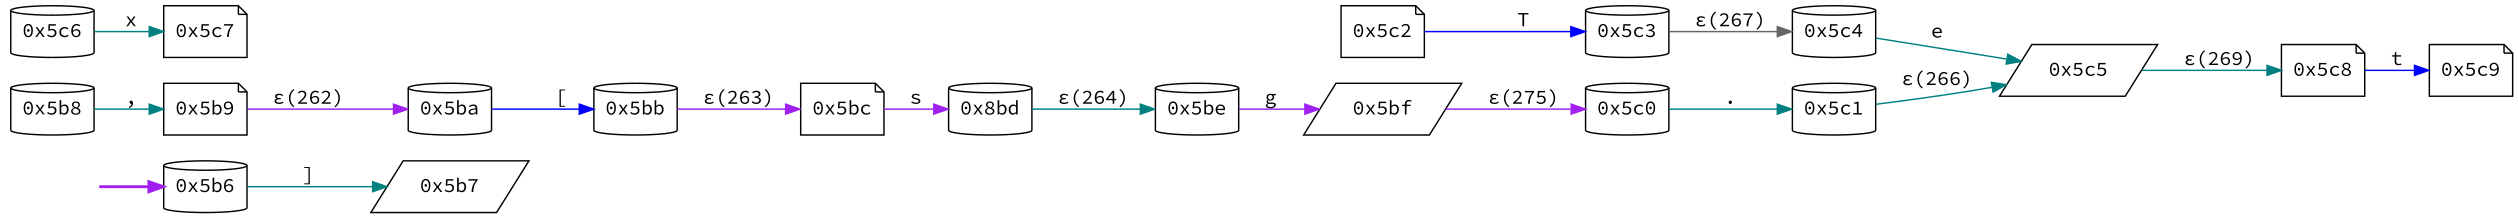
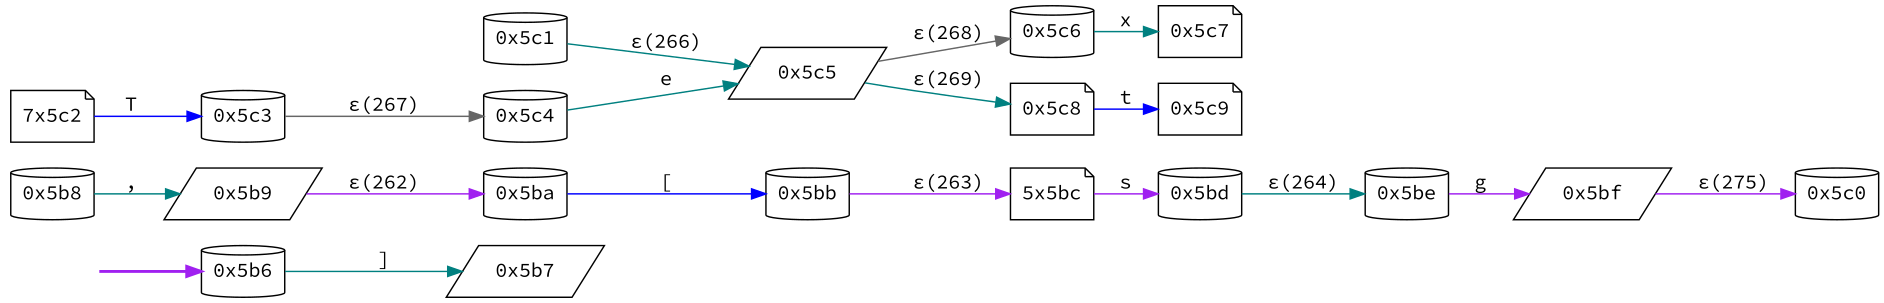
node "0x5c2": label "0x5c2" -> "7x5c2"
edge "0x5c5" -> "0x5c6": added, label "ε(268)"
node "0x5b9": shape note -> parallelogram
node "0x5bc": label "0x5bc" -> "5x5bc"
node "0x8bd": label "0x8bd" -> "0x5bd"
edge "0x5c0" -> "0x5c1": removed, label "."
